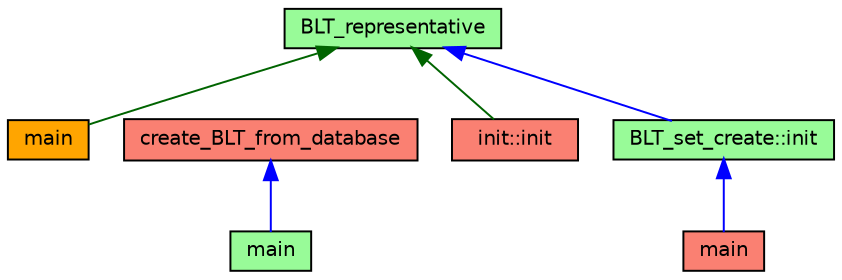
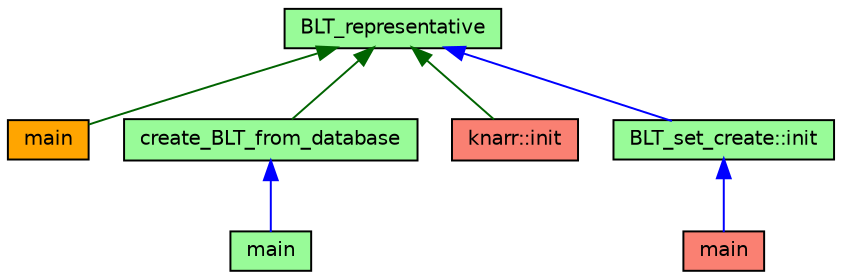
edge "create_BLT_from_database" -> "BLT_representative": added
node "create_BLT_from_database": fillcolor salmon -> palegreen
node "init::init": label "init::init" -> "knarr::init"
